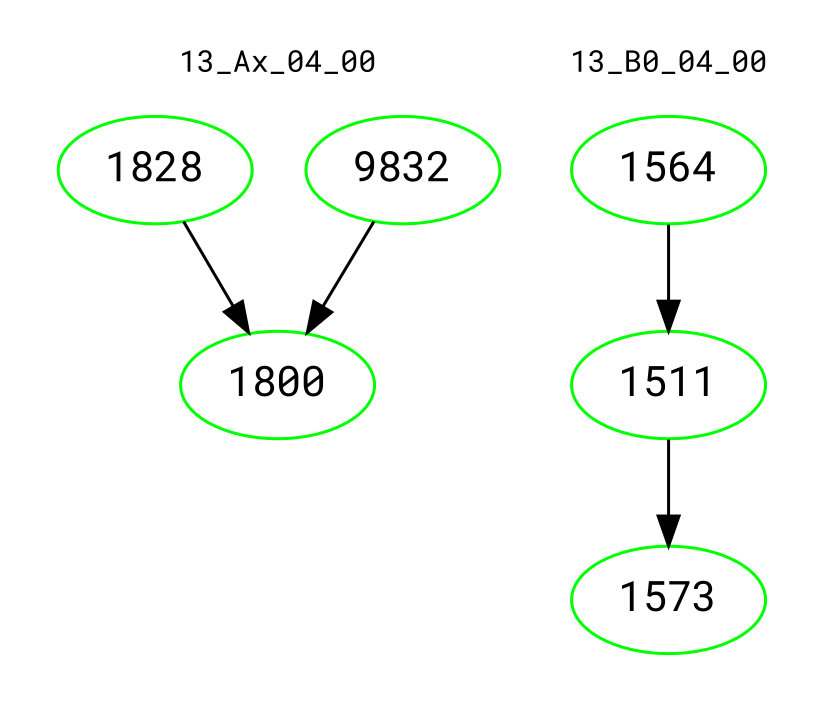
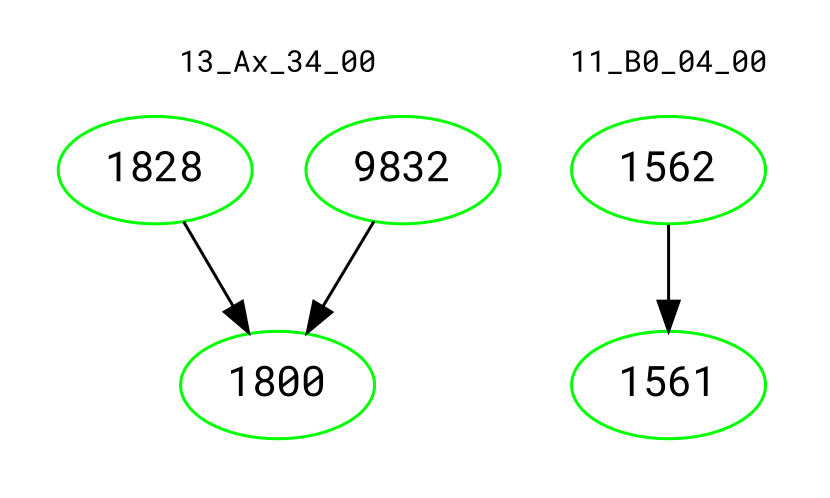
cluster "13_Ax_04_00": label "13_Ax_04_00" -> "13_Ax_34_00"
cluster "13_B0_04_00": label "13_B0_04_00" -> "11_B0_04_00"
node "1564": label "1564" -> "1562"
node "1511": label "1511" -> "1561"
node "1573": removed
